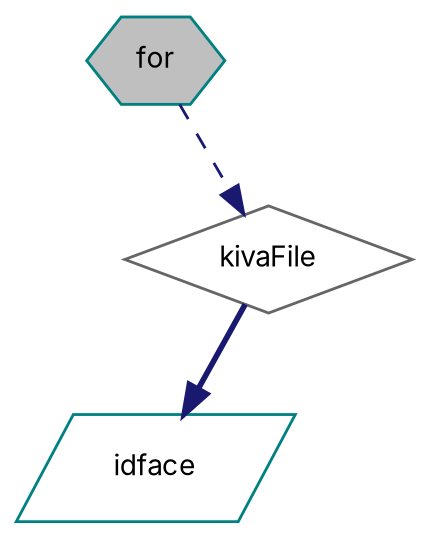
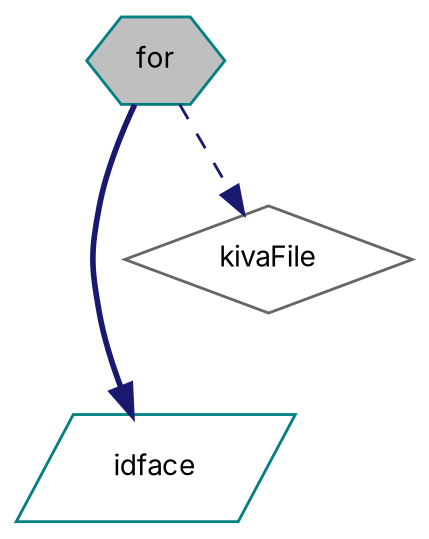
edge "kivaFile" -> "idface": now "for" -> "idface"
